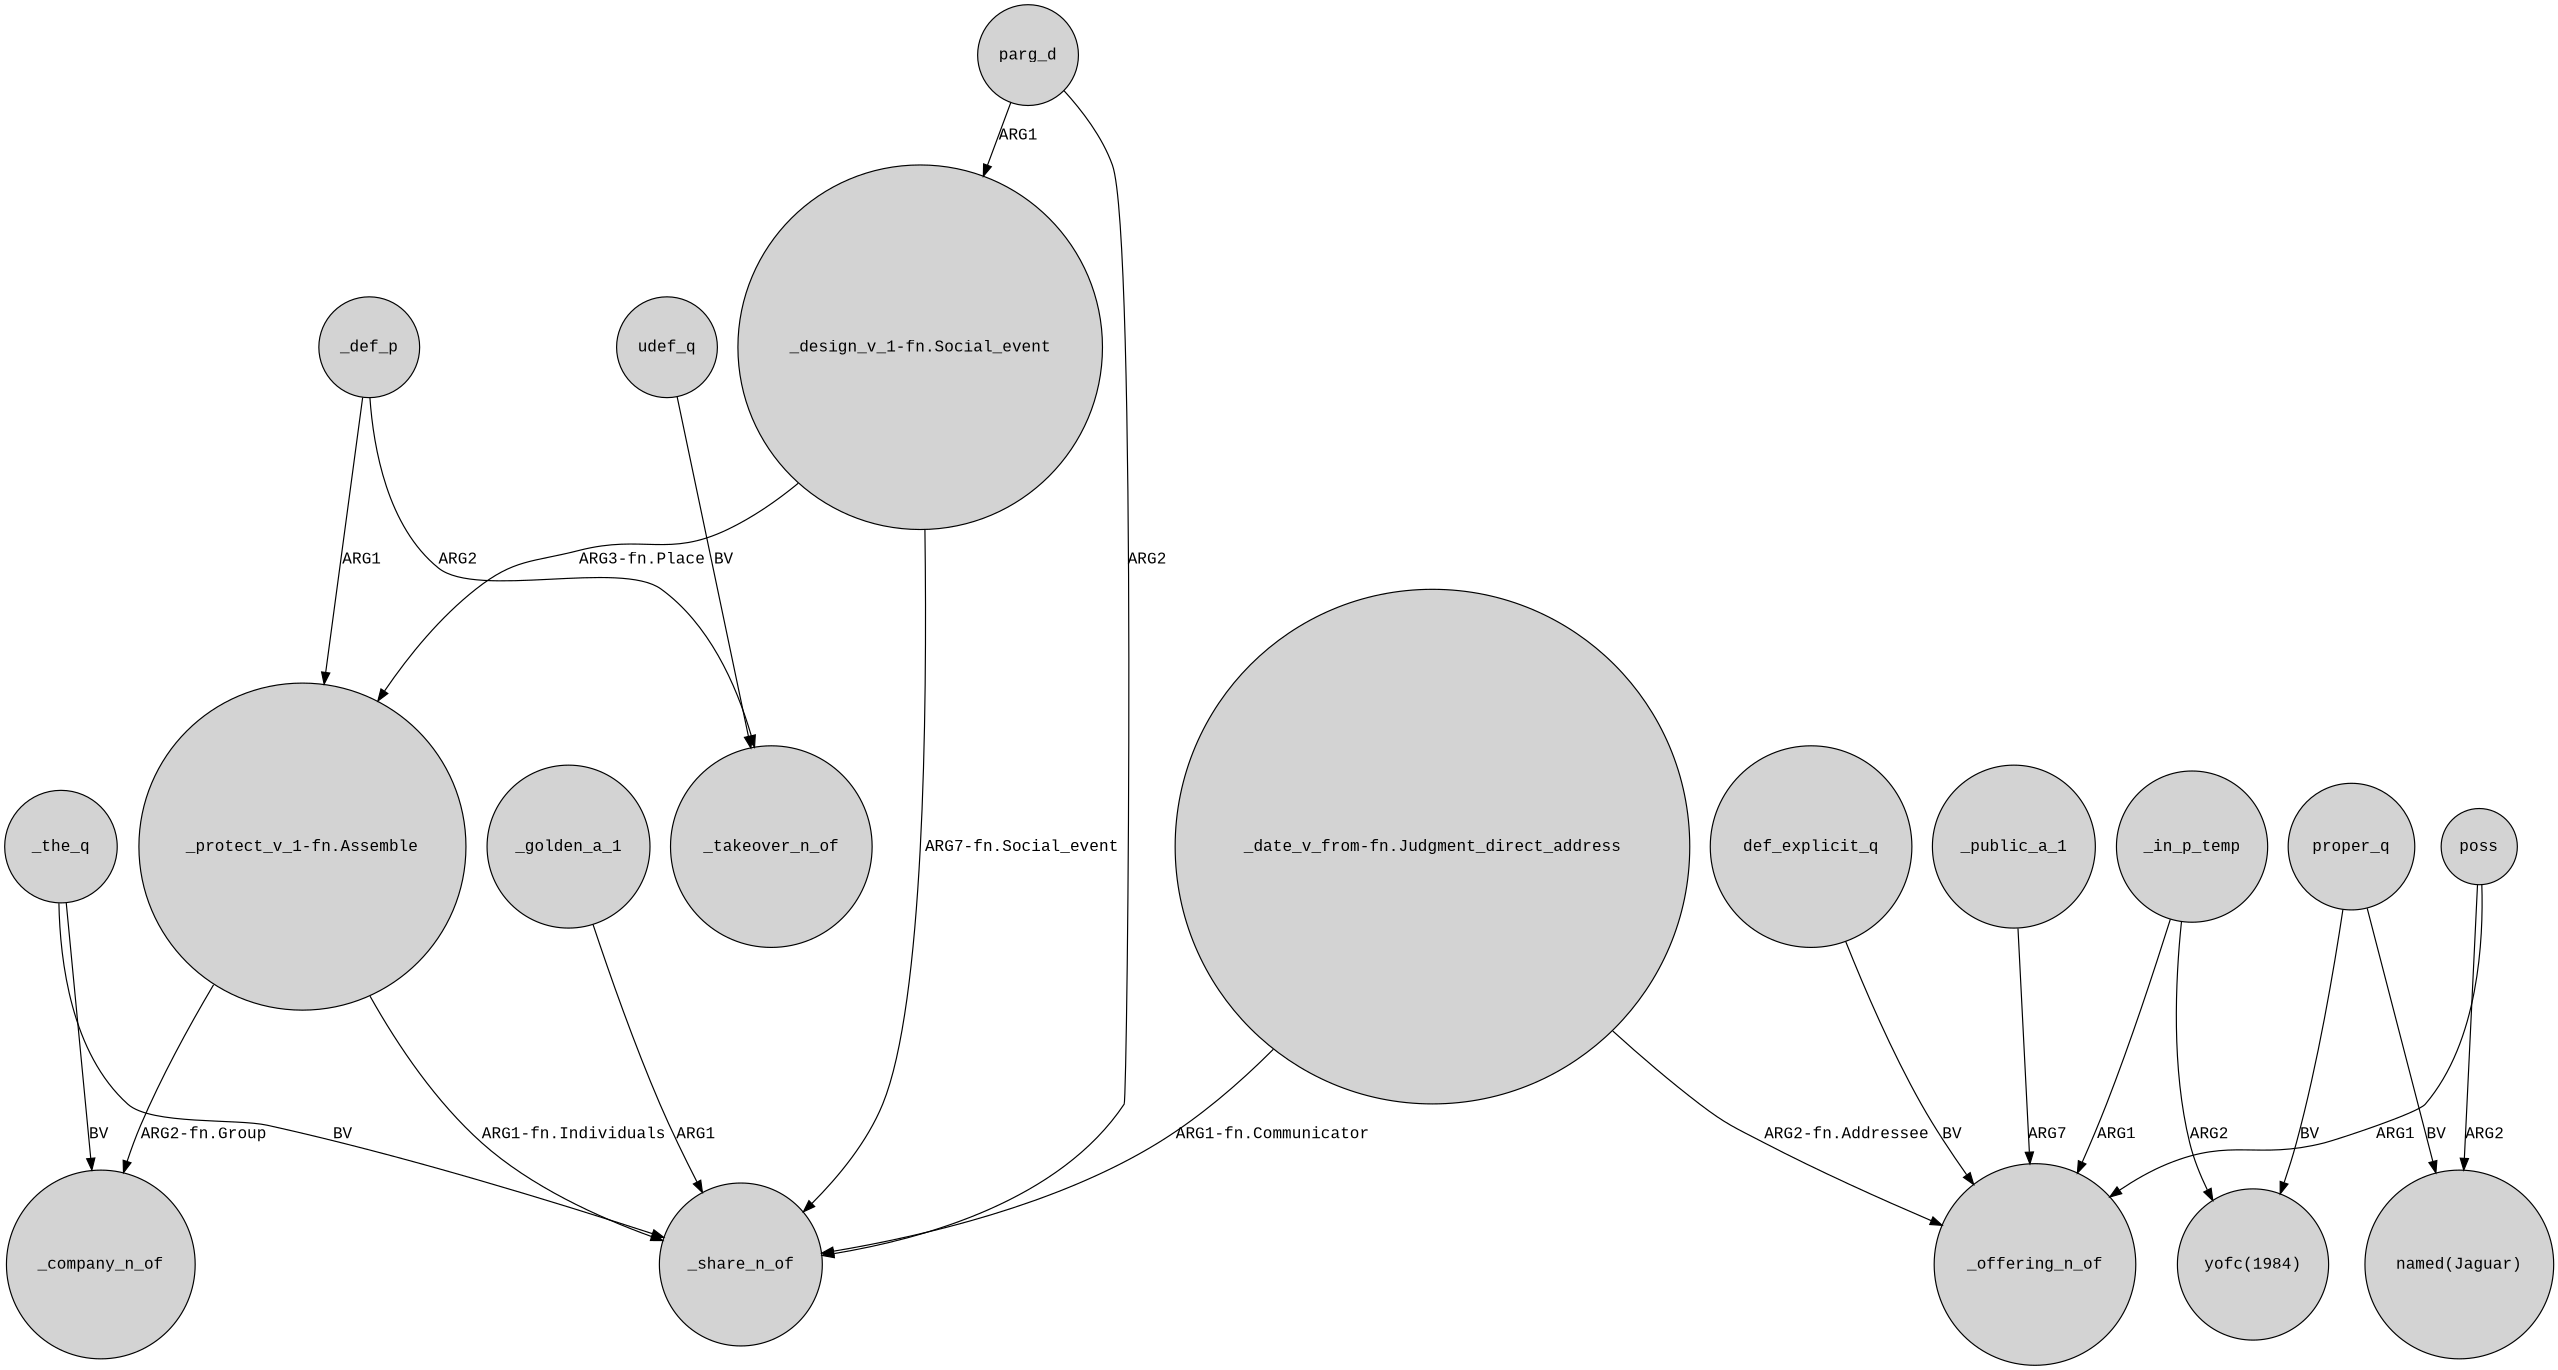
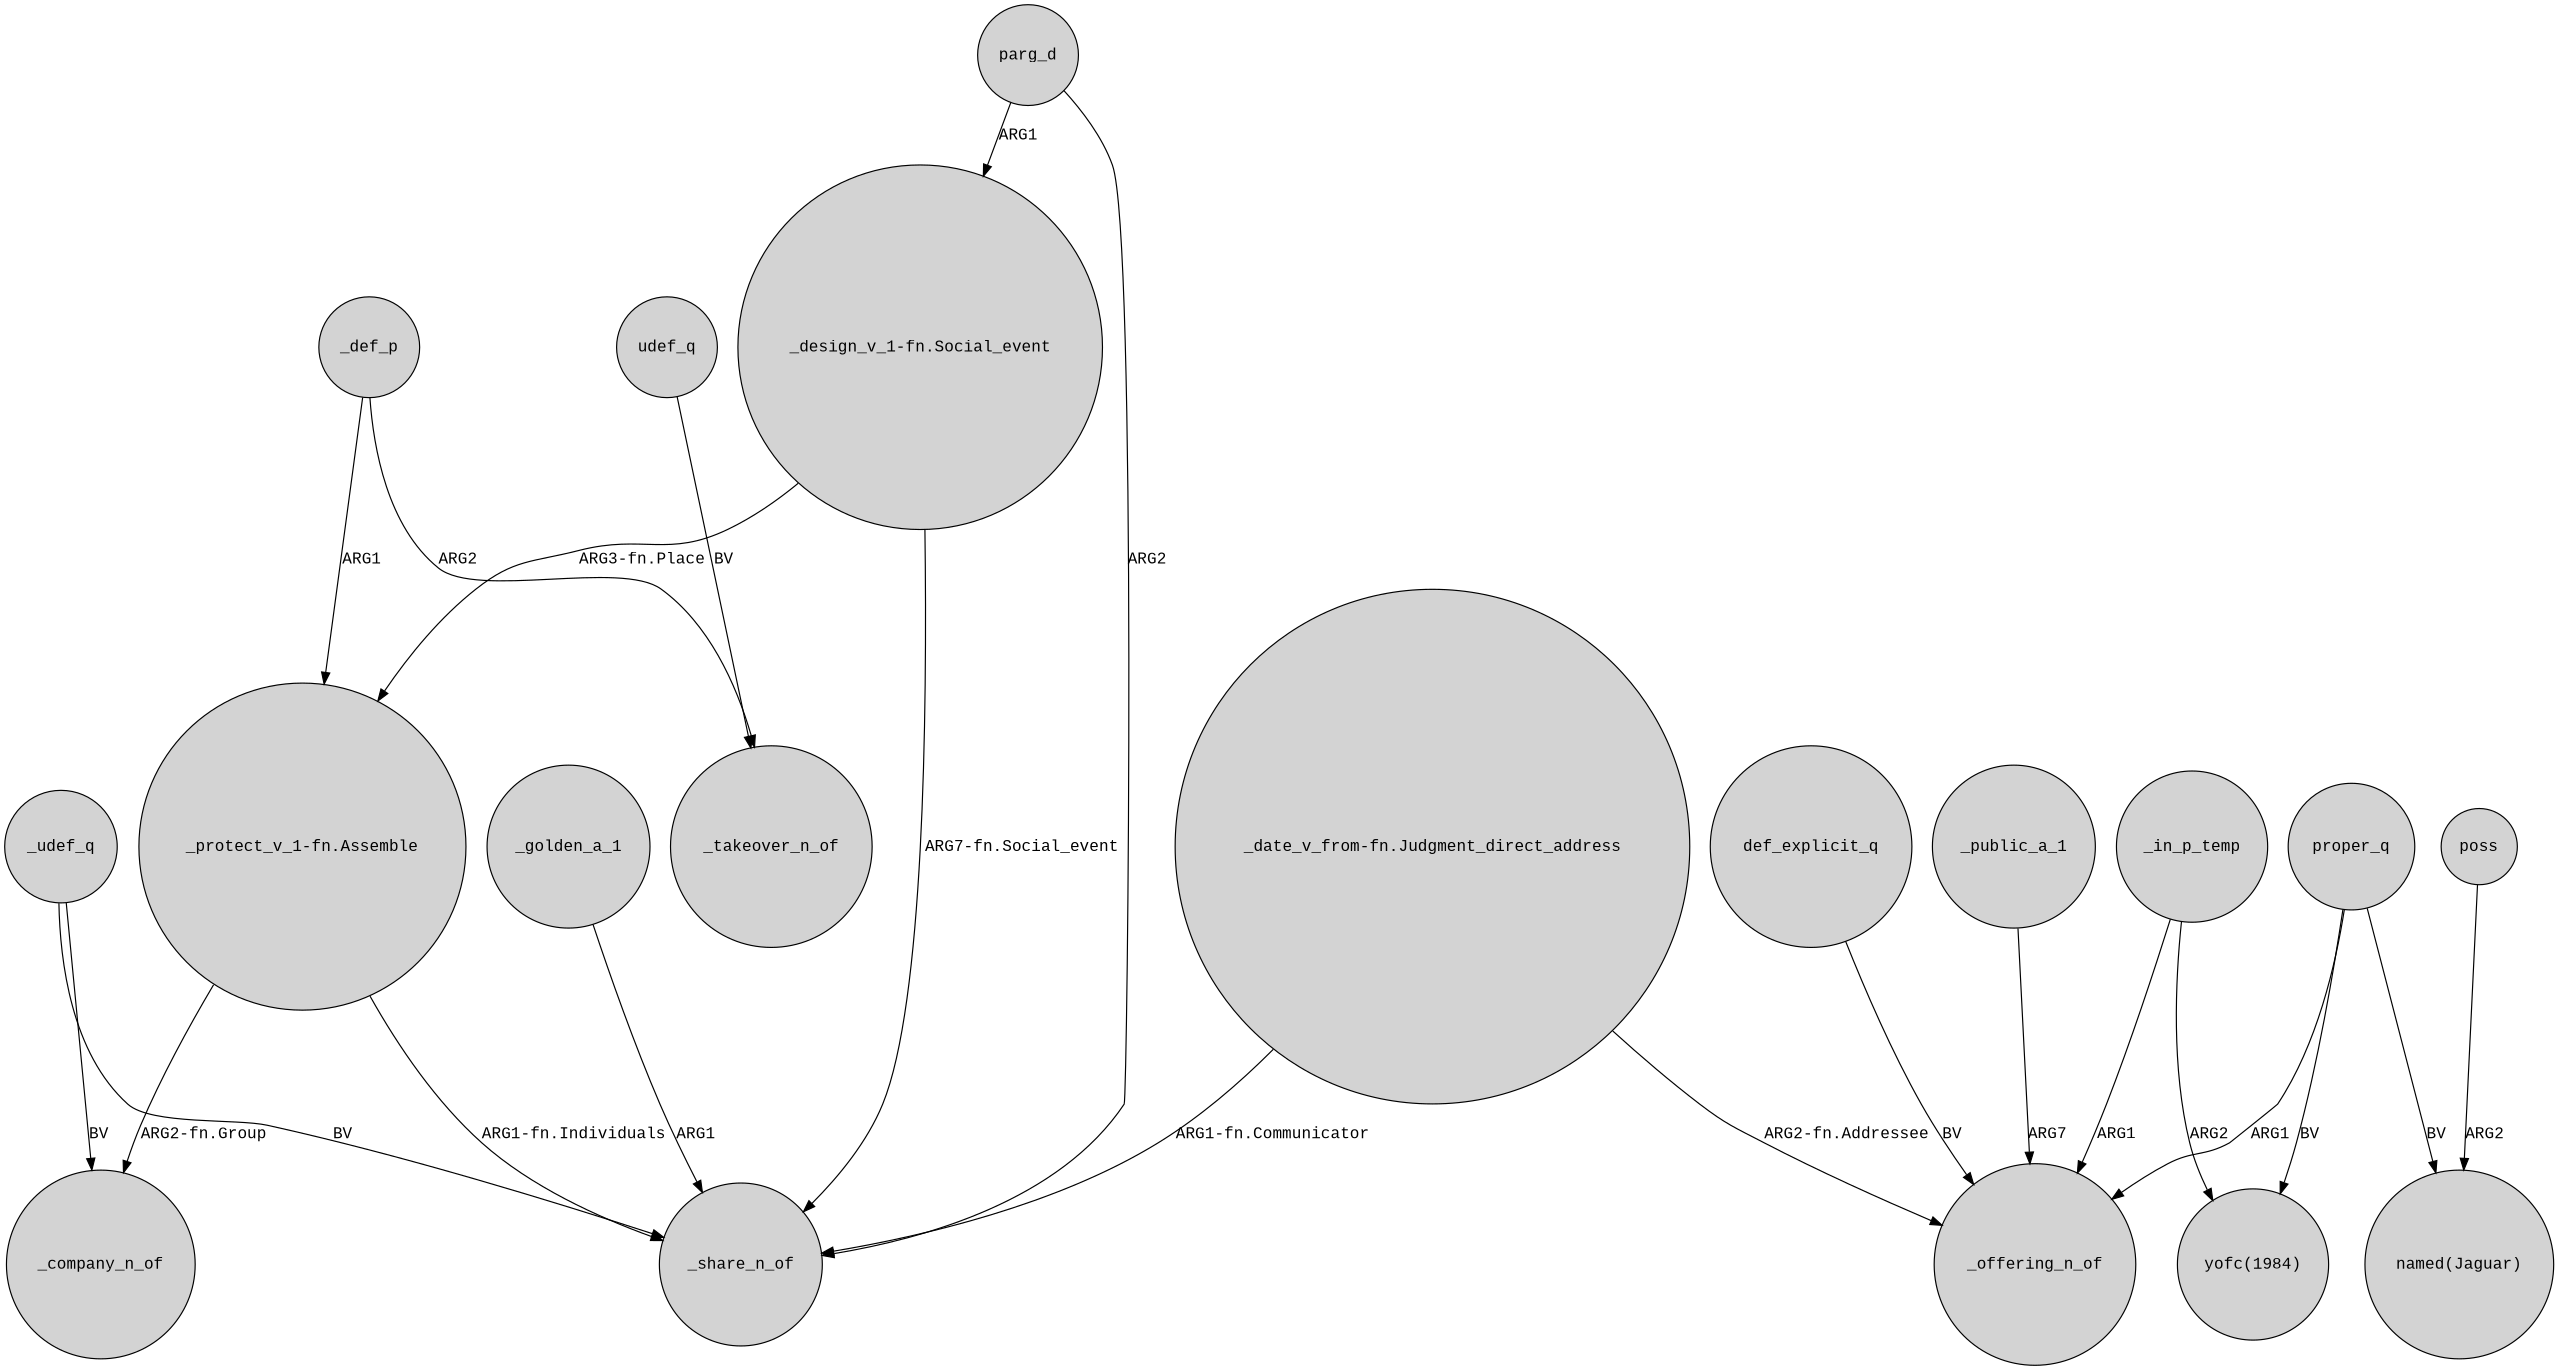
node "_the_q": label "_the_q" -> "_udef_q"
edge "poss" -> "_offering_n_of": now "proper_q" -> "_offering_n_of"
